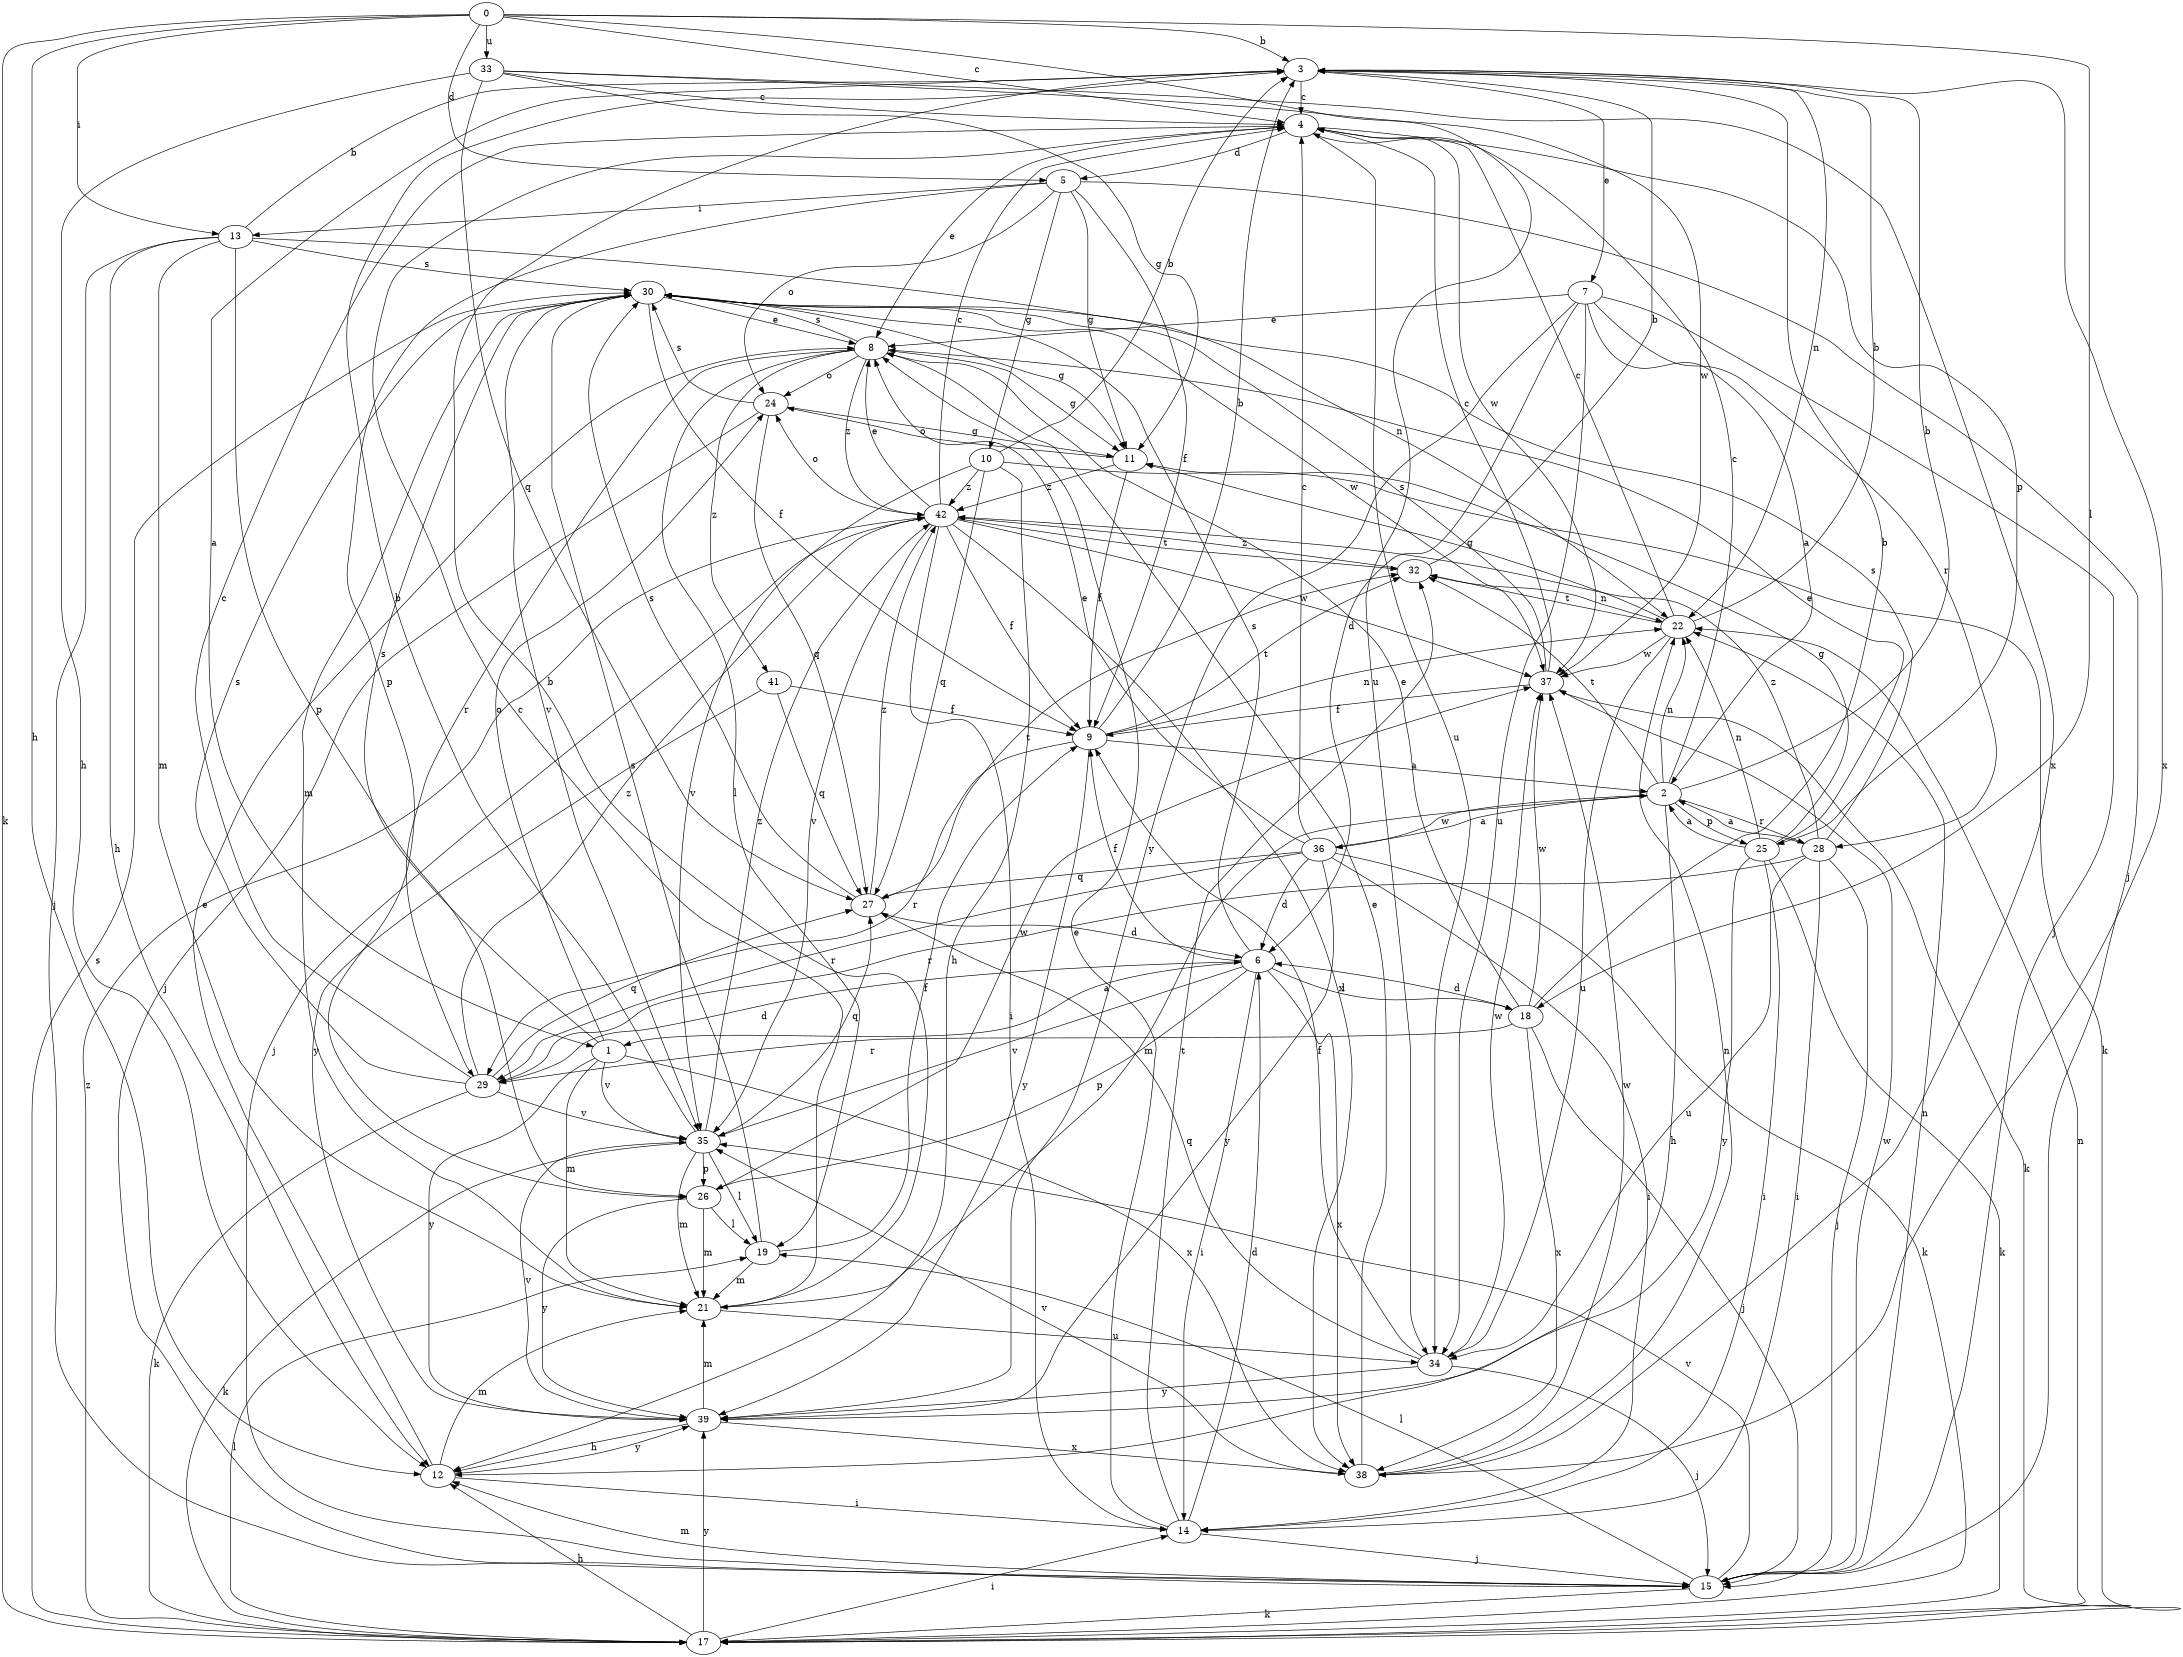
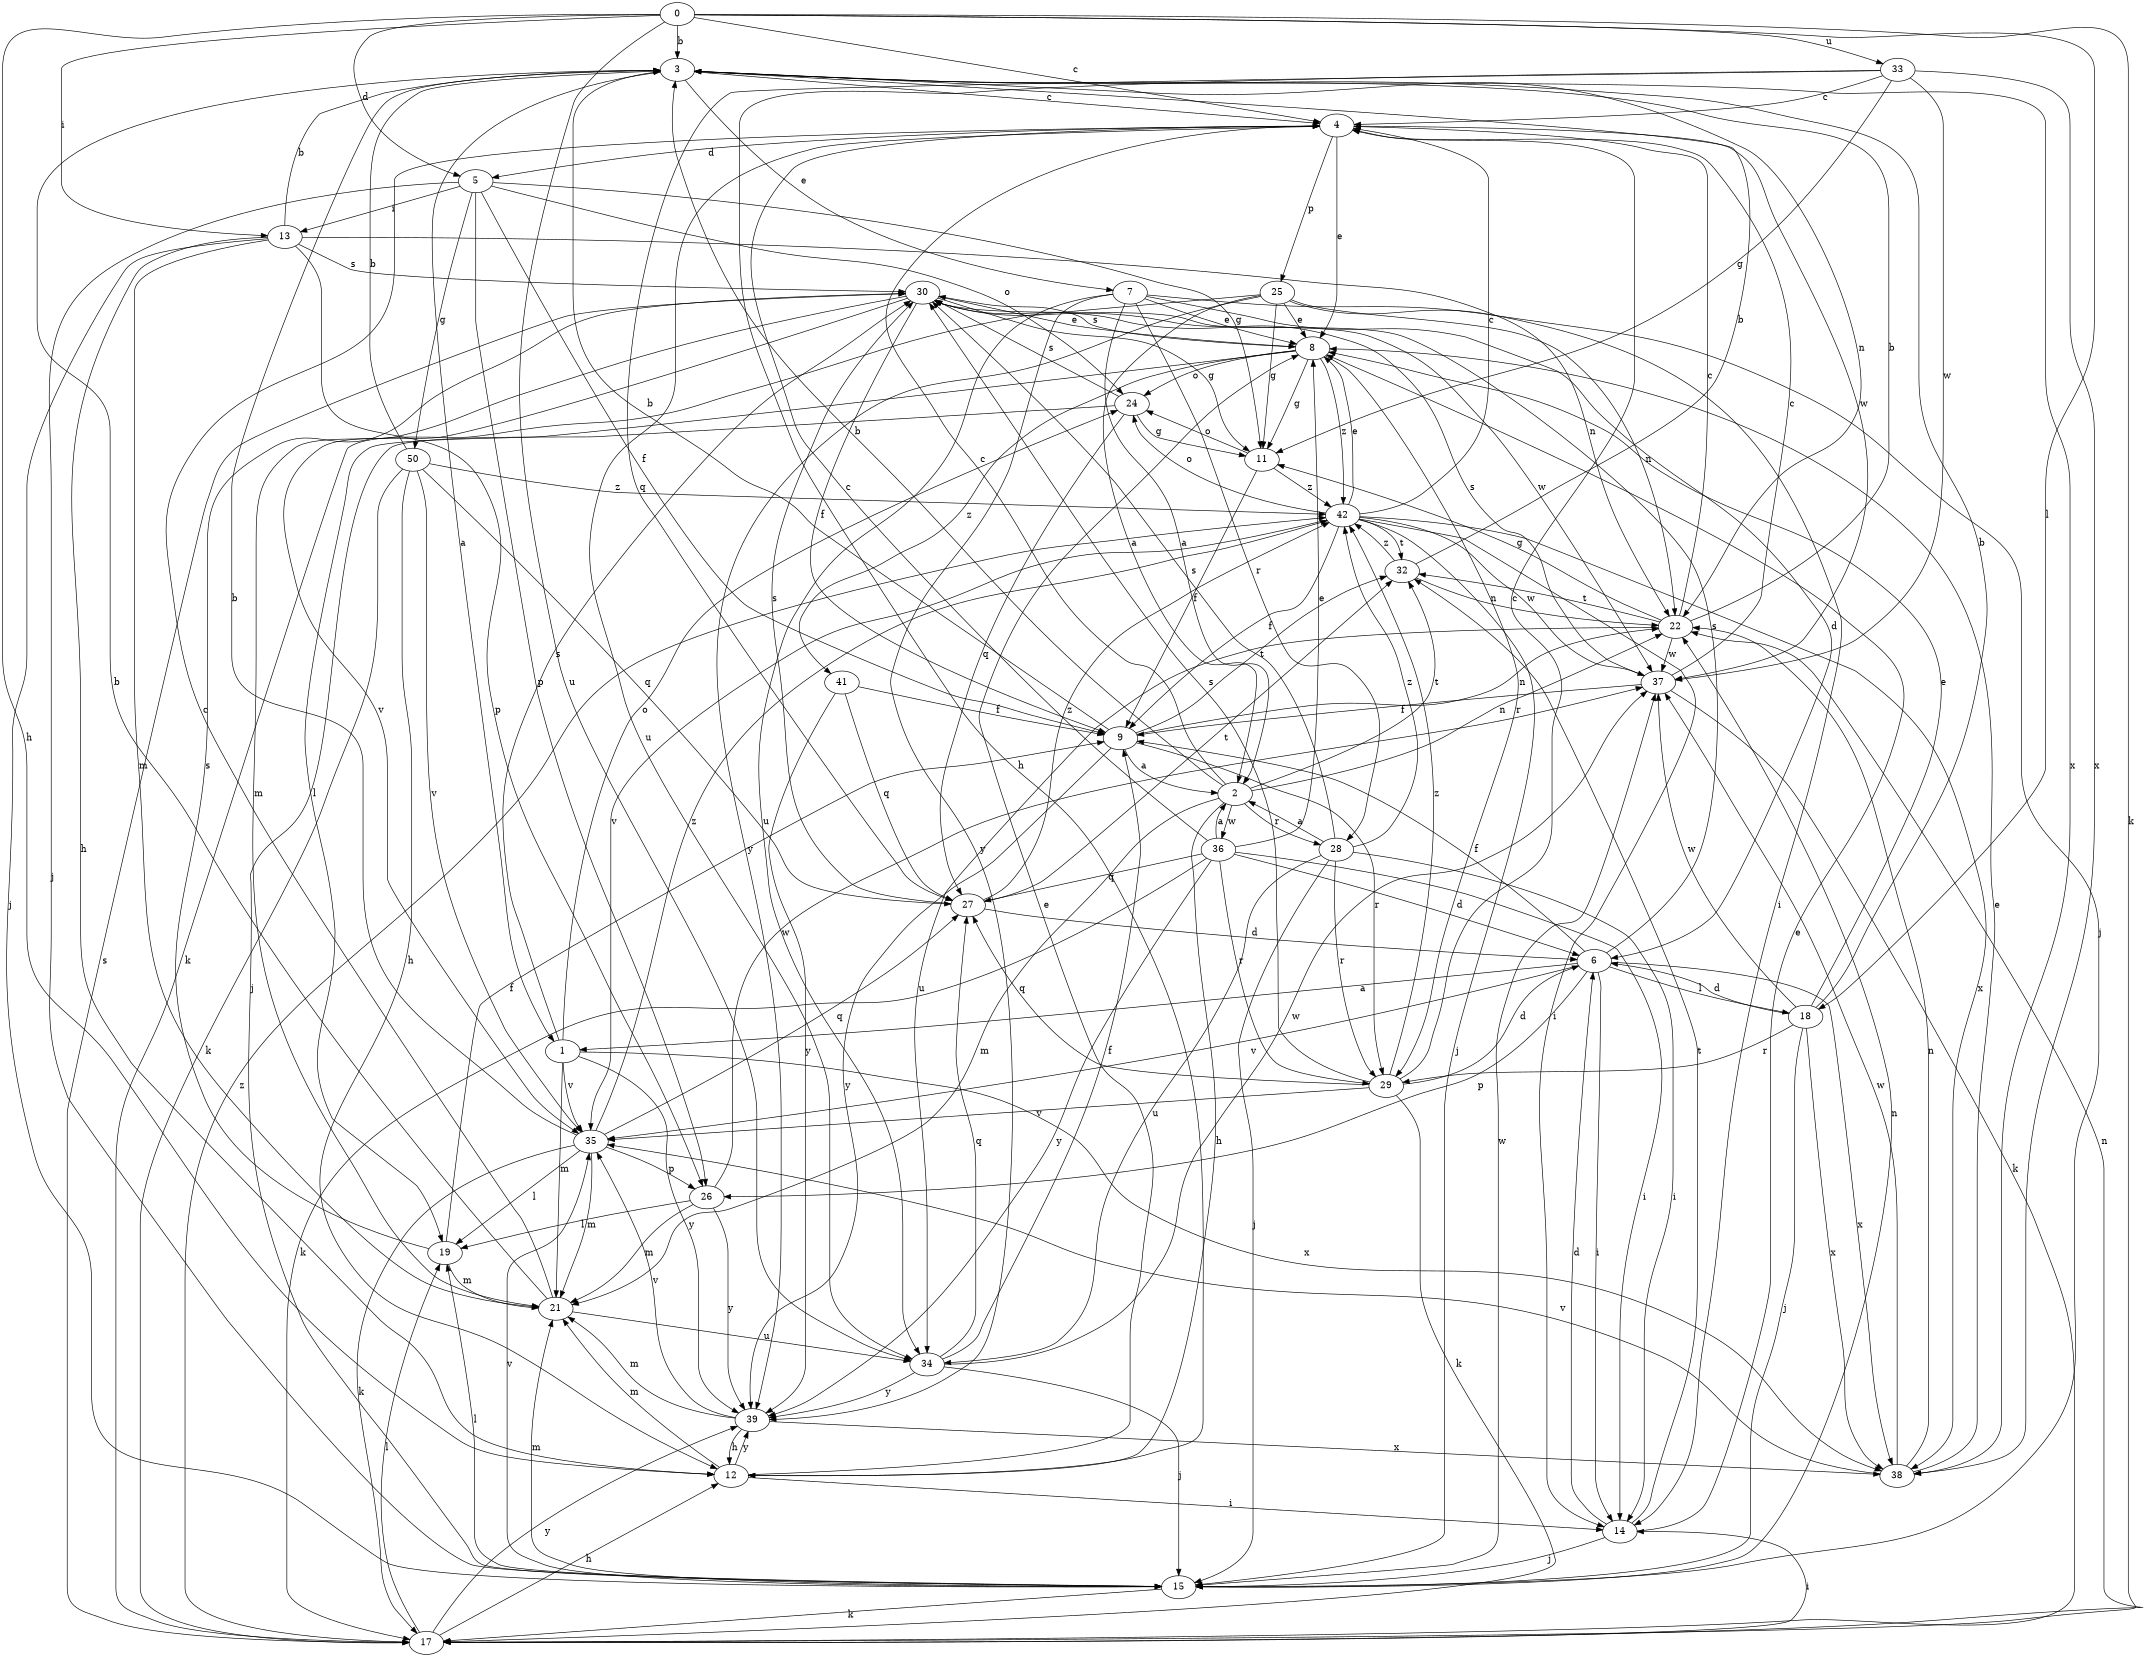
node "10": label "10" -> "50"
edge "2" -> "25": removed, label "p"
edge "15" -> "12": now "15" -> "21"
